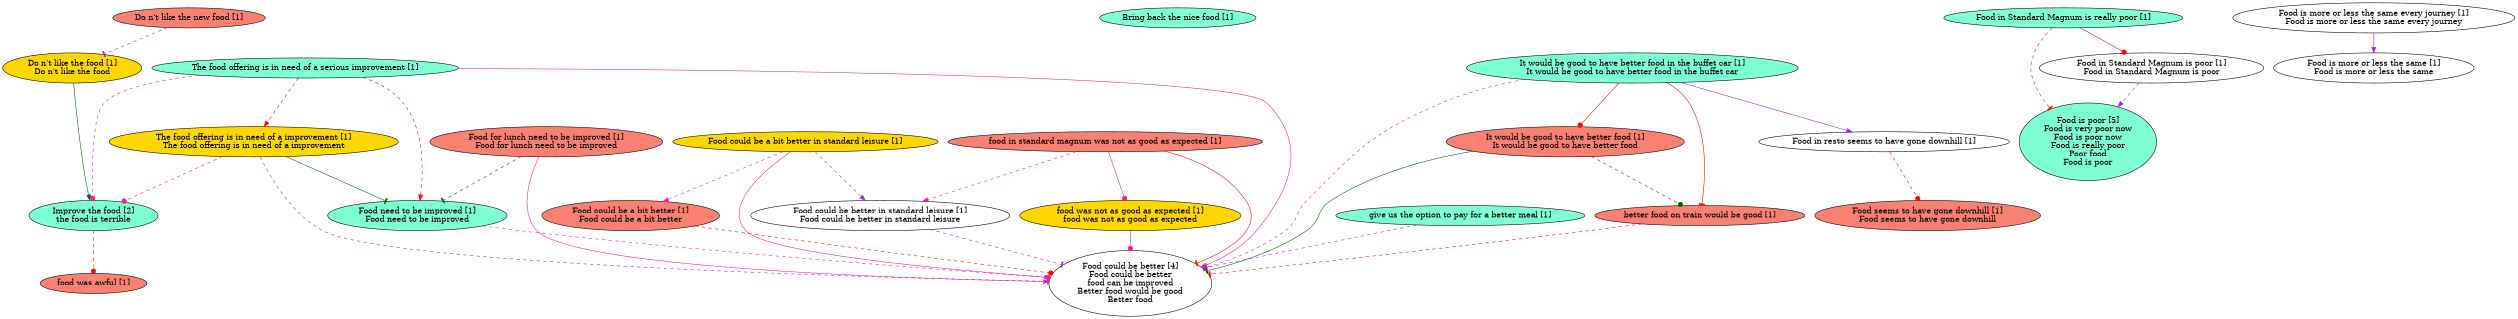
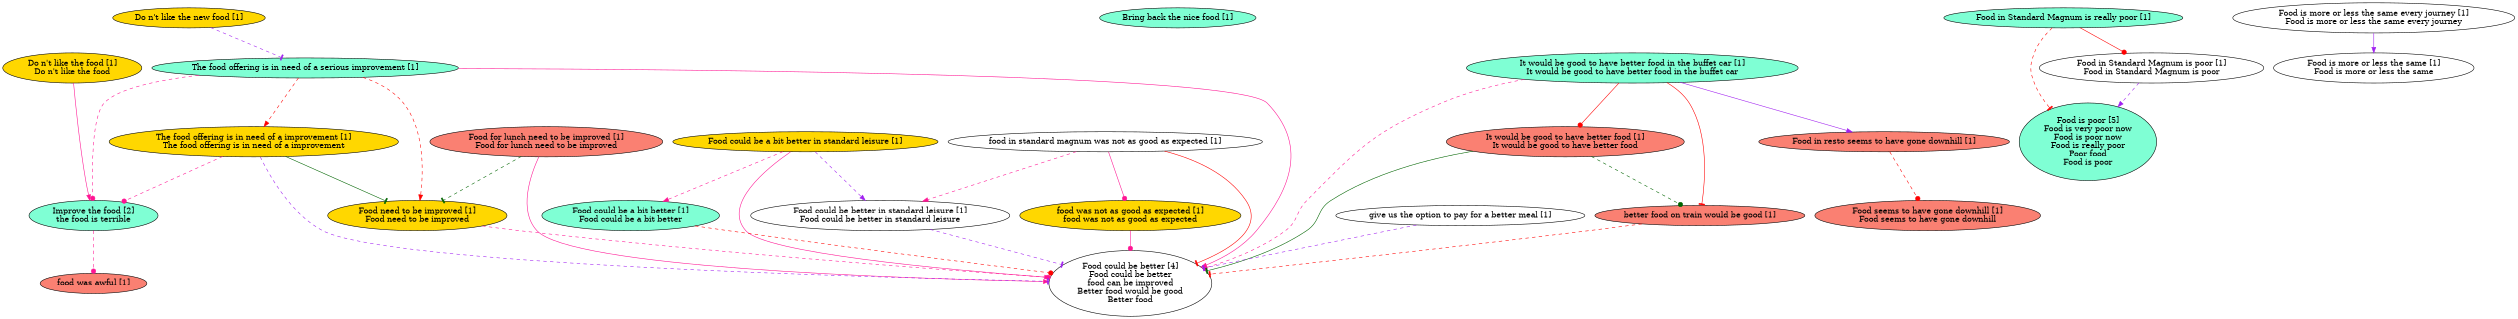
node "Do n't like the new food [1]": fillcolor salmon -> gold
edge "Do n't like the new food [1]" -> "Do n't like the food [1] Do n't like the food": now "Do n't like the new food [1]" -> "The food offering is in need of a serious improvement [1]"
edge "Do n't like the food [1] Do n't like the food" -> "Improve the food [2] the food is terrible": color darkgreen -> deeppink
node "food in standard magnum was not as good as expected [1]": fillcolor salmon -> white
node "Food in resto seems to have gone downhill [1]": fillcolor white -> salmon
node "Food need to be improved [1] Food need to be improved": fillcolor aquamarine -> gold
node "Food could be a bit better [1] Food could be a bit better": fillcolor salmon -> aquamarine
node "give us the option to pay for a better meal [1]": fillcolor aquamarine -> white
edge "Improve the food [2] the food is terrible" -> "food was awful [1]": color red -> deeppink
